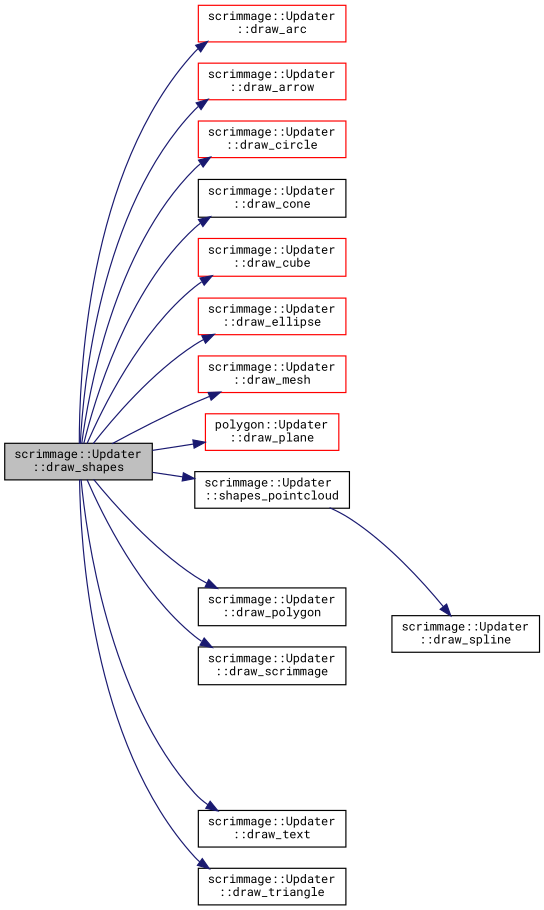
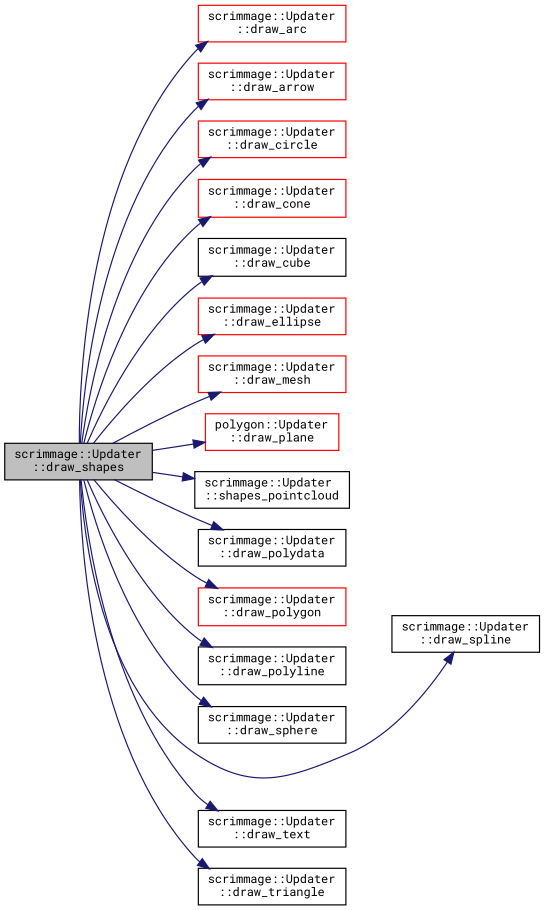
node "scrimmage::Updater ::draw_cone": color black -> red
node "scrimmage::Updater ::draw_cube": color red -> black
node "scrimmage::Updater ::draw_polydata": added
edge "scrimmage::Updater ::shapes_pointcloud" -> "scrimmage::Updater ::draw_spline": now "scrimmage::Updater ::draw_shapes" -> "scrimmage::Updater ::draw_spline"
node "scrimmage::Updater ::draw_polygon": color black -> red
node "scrimmage::Updater ::draw_scrimmage": label "scrimmage::Updater ::draw_scrimmage" -> "scrimmage::Updater ::draw_polyline"
node "scrimmage::Updater ::draw_sphere": added
